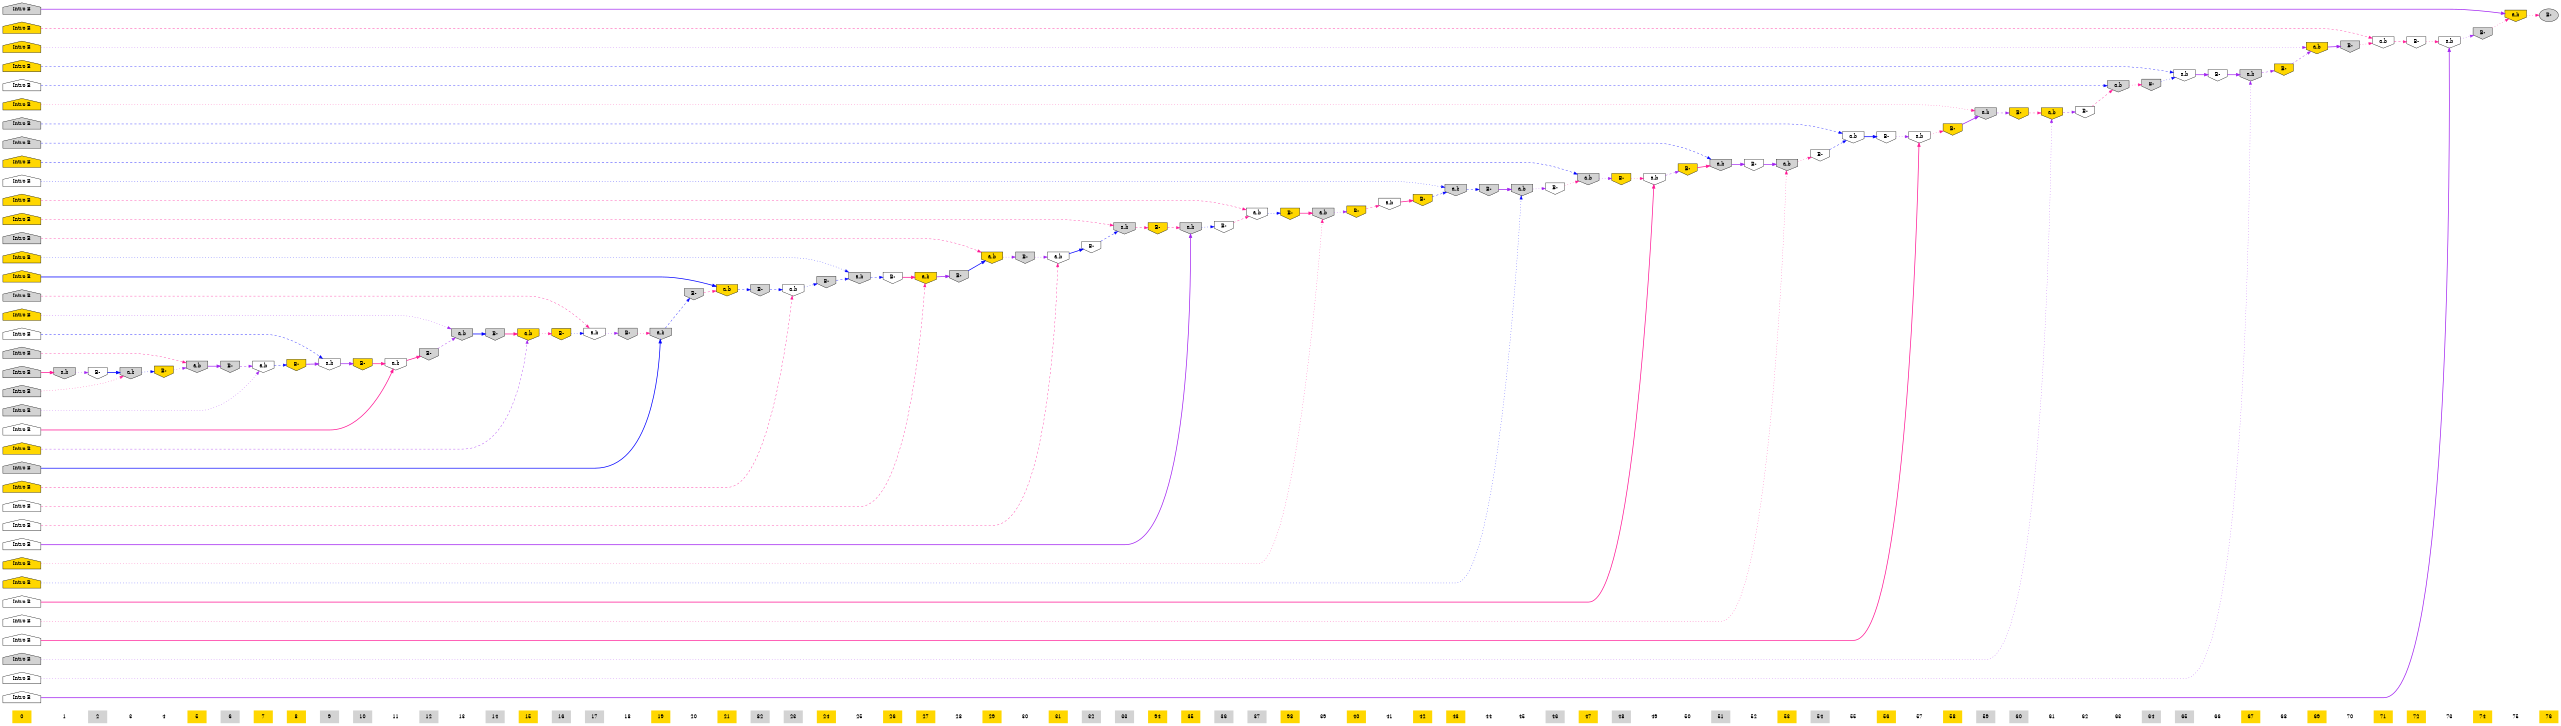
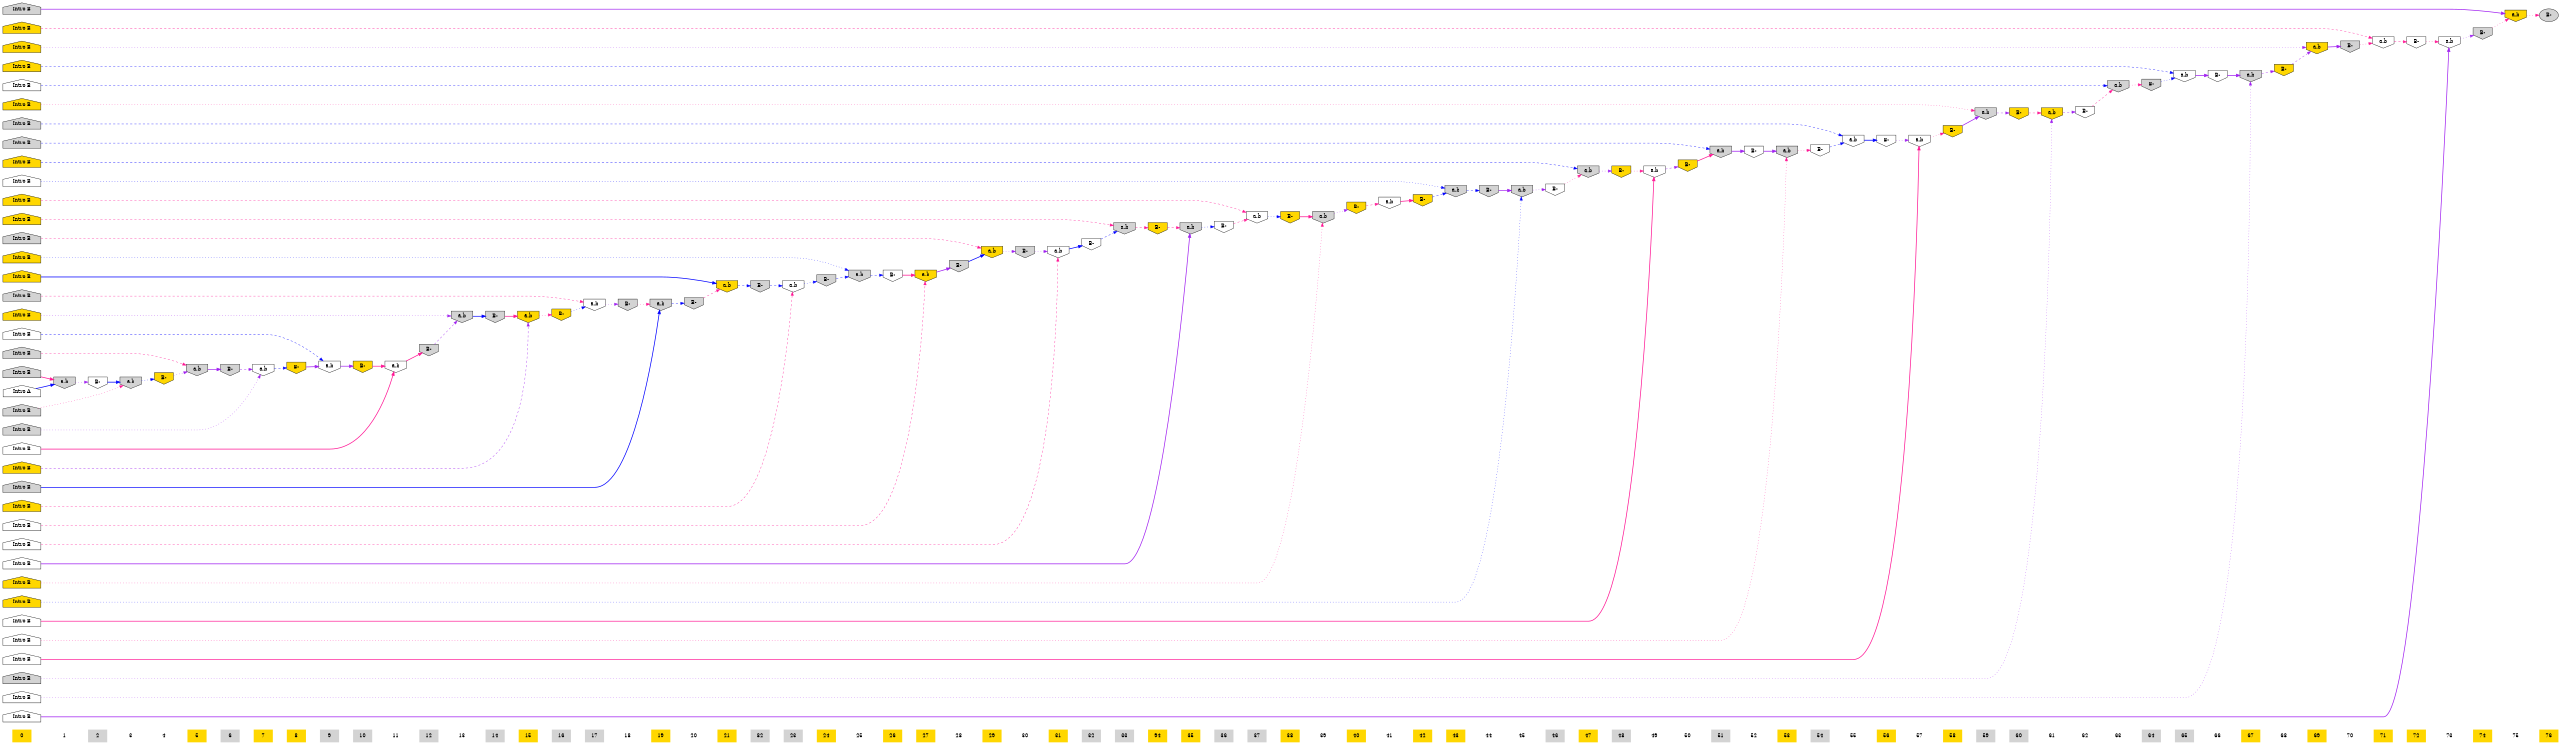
node "Intro A": added
node "98": label "98" -> "38"
